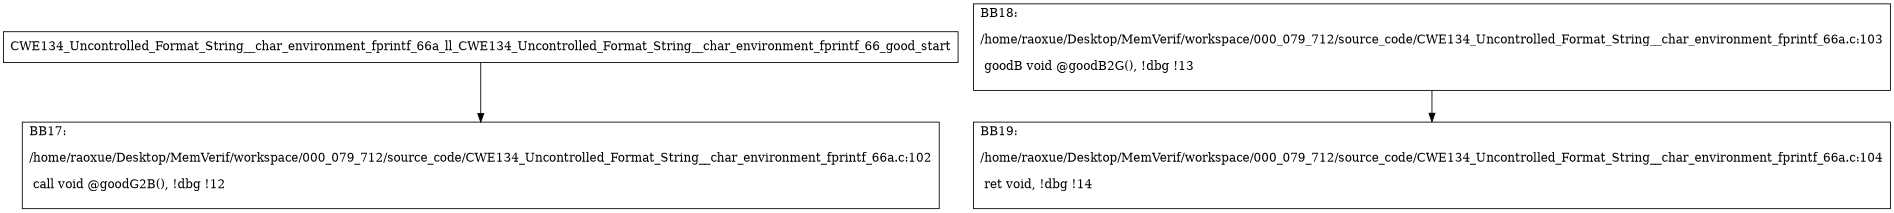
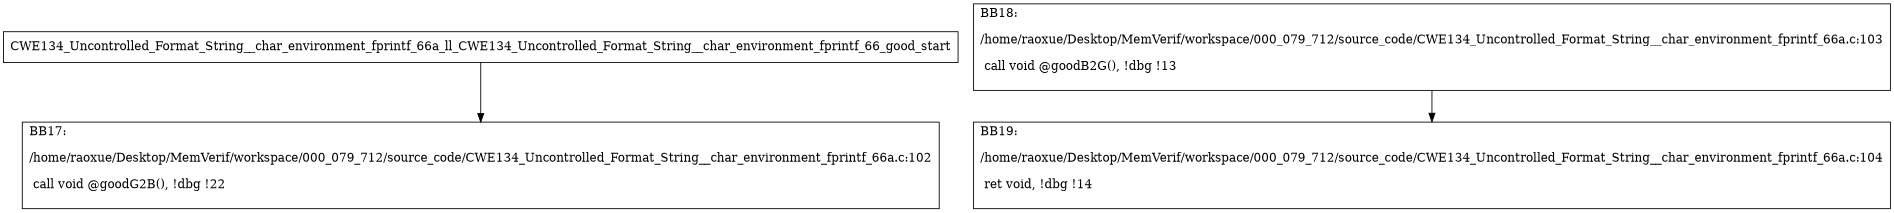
node "BB18:": text "goodB void @goodB2G(), !dbg !13" -> "call void @goodB2G(), !dbg !13"
node "BB17:": text "call void @goodG2B(), !dbg !12" -> "call void @goodG2B(), !dbg !22"
